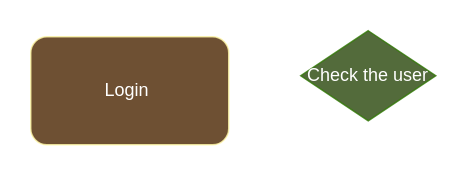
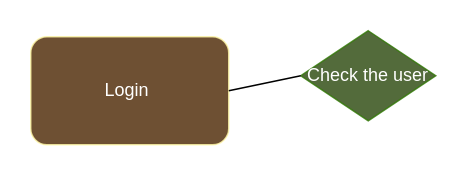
edge "Check the user" -- "Login": added
